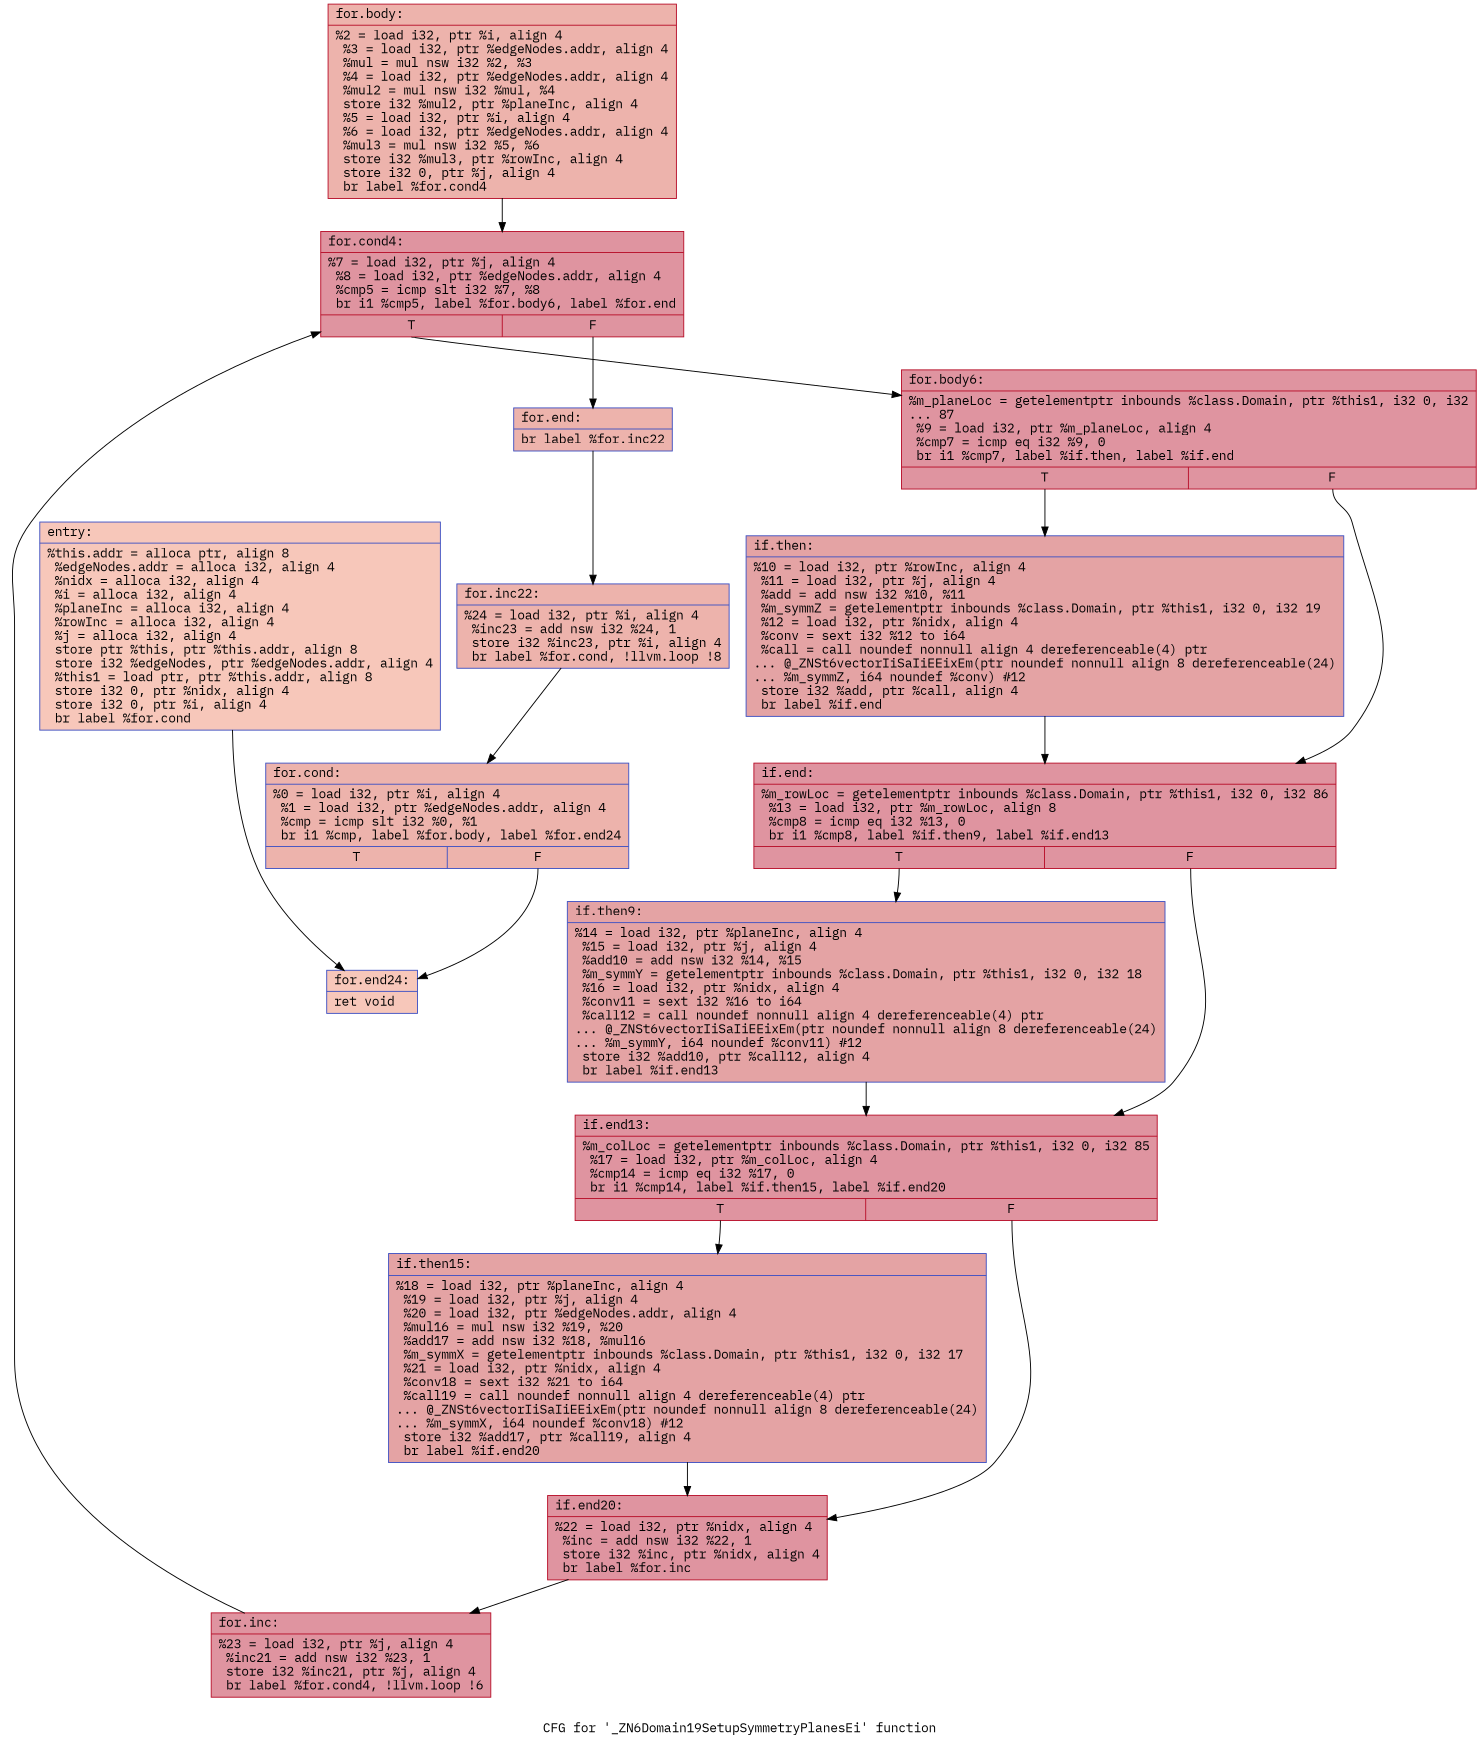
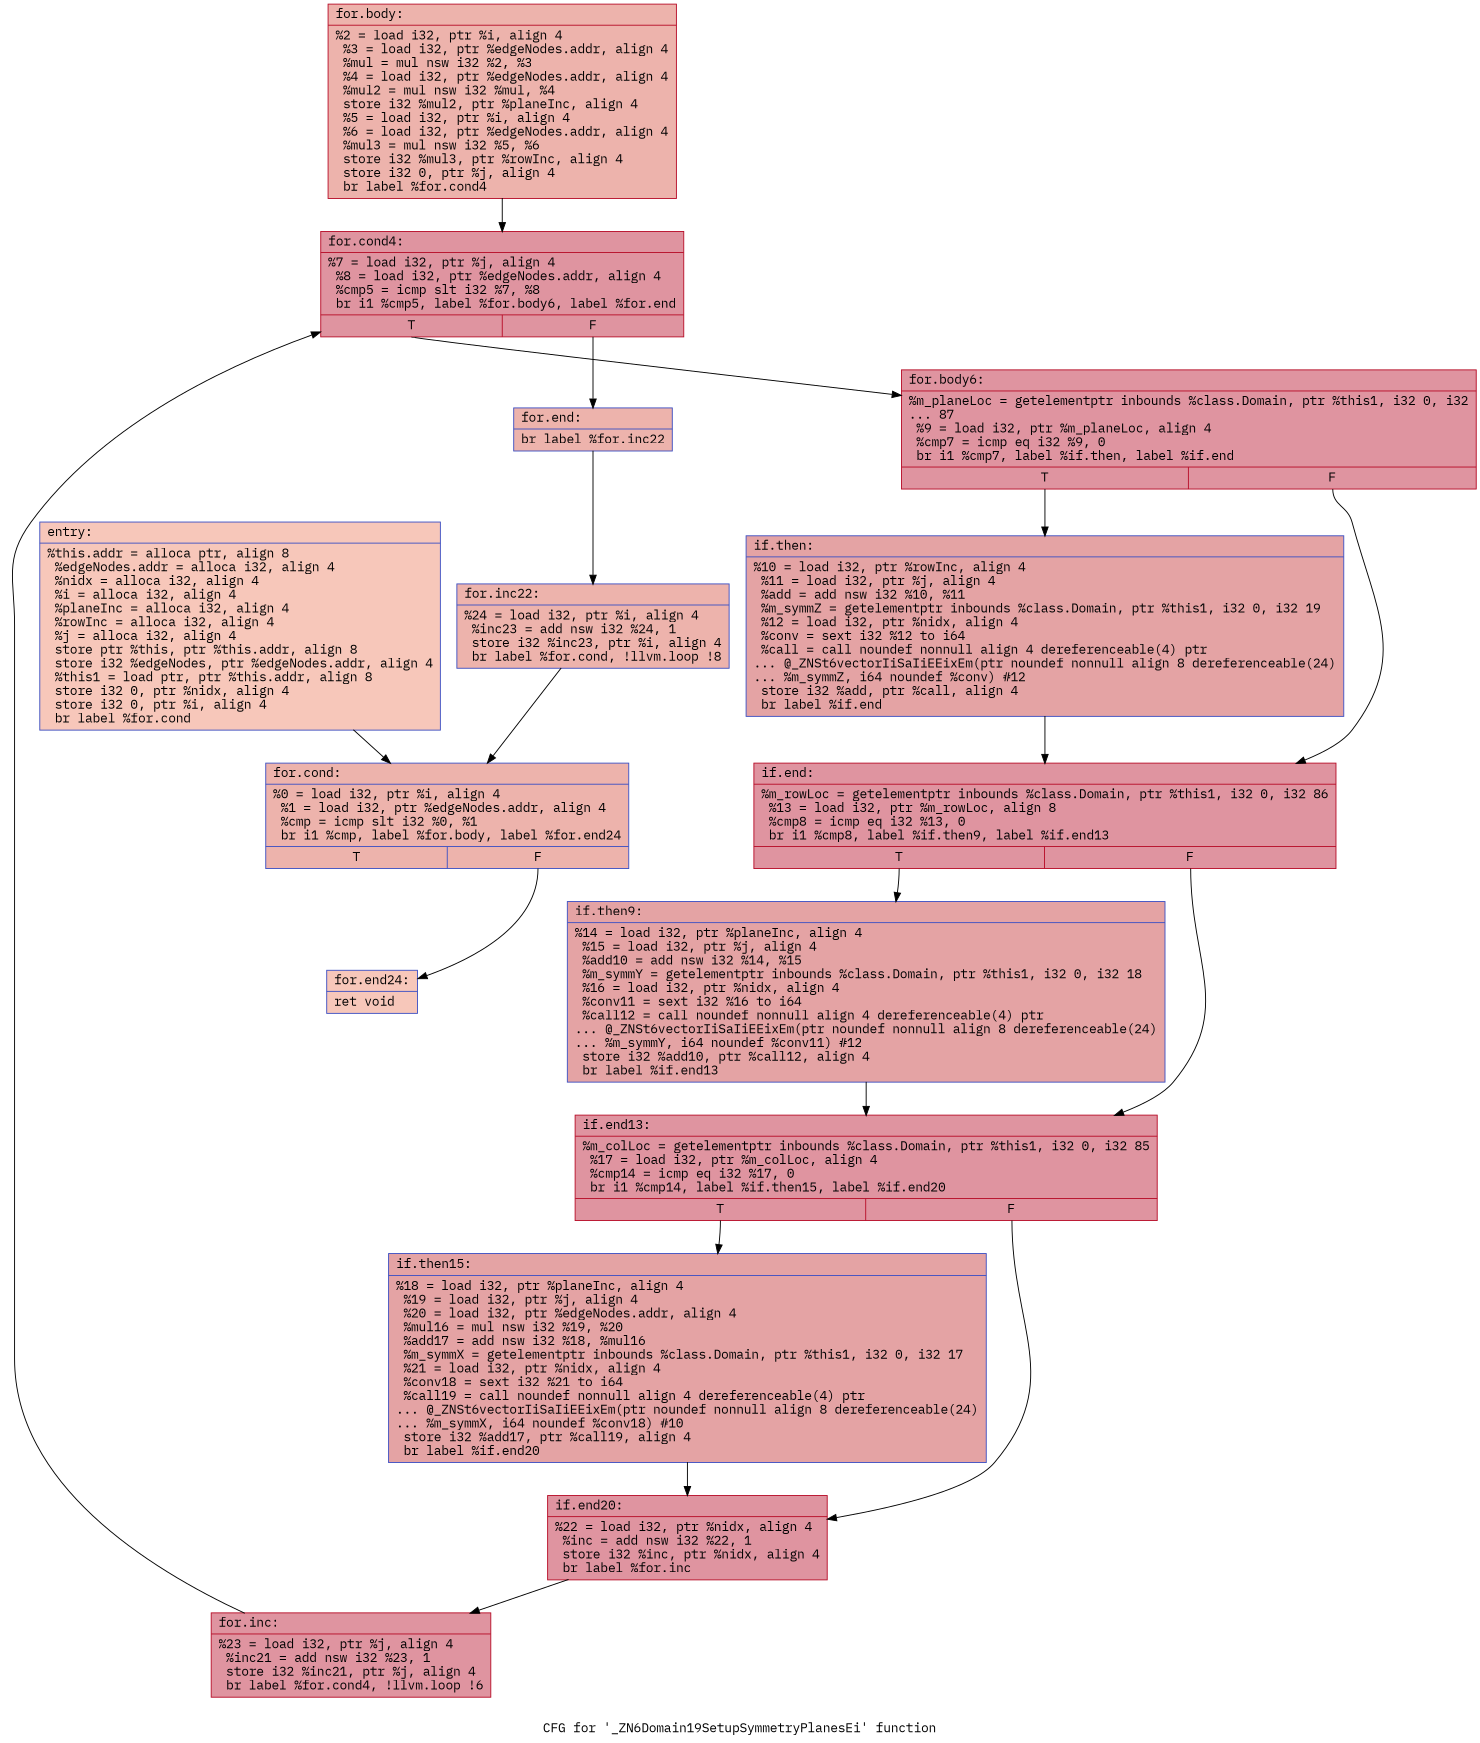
edge "entry:" -> "for.end24:": now "entry:" -> "for.cond:"
node "if.then15:": text "... %m_symmX, i64 noundef %conv18) #12" -> "... %m_symmX, i64 noundef %conv18) #10"
